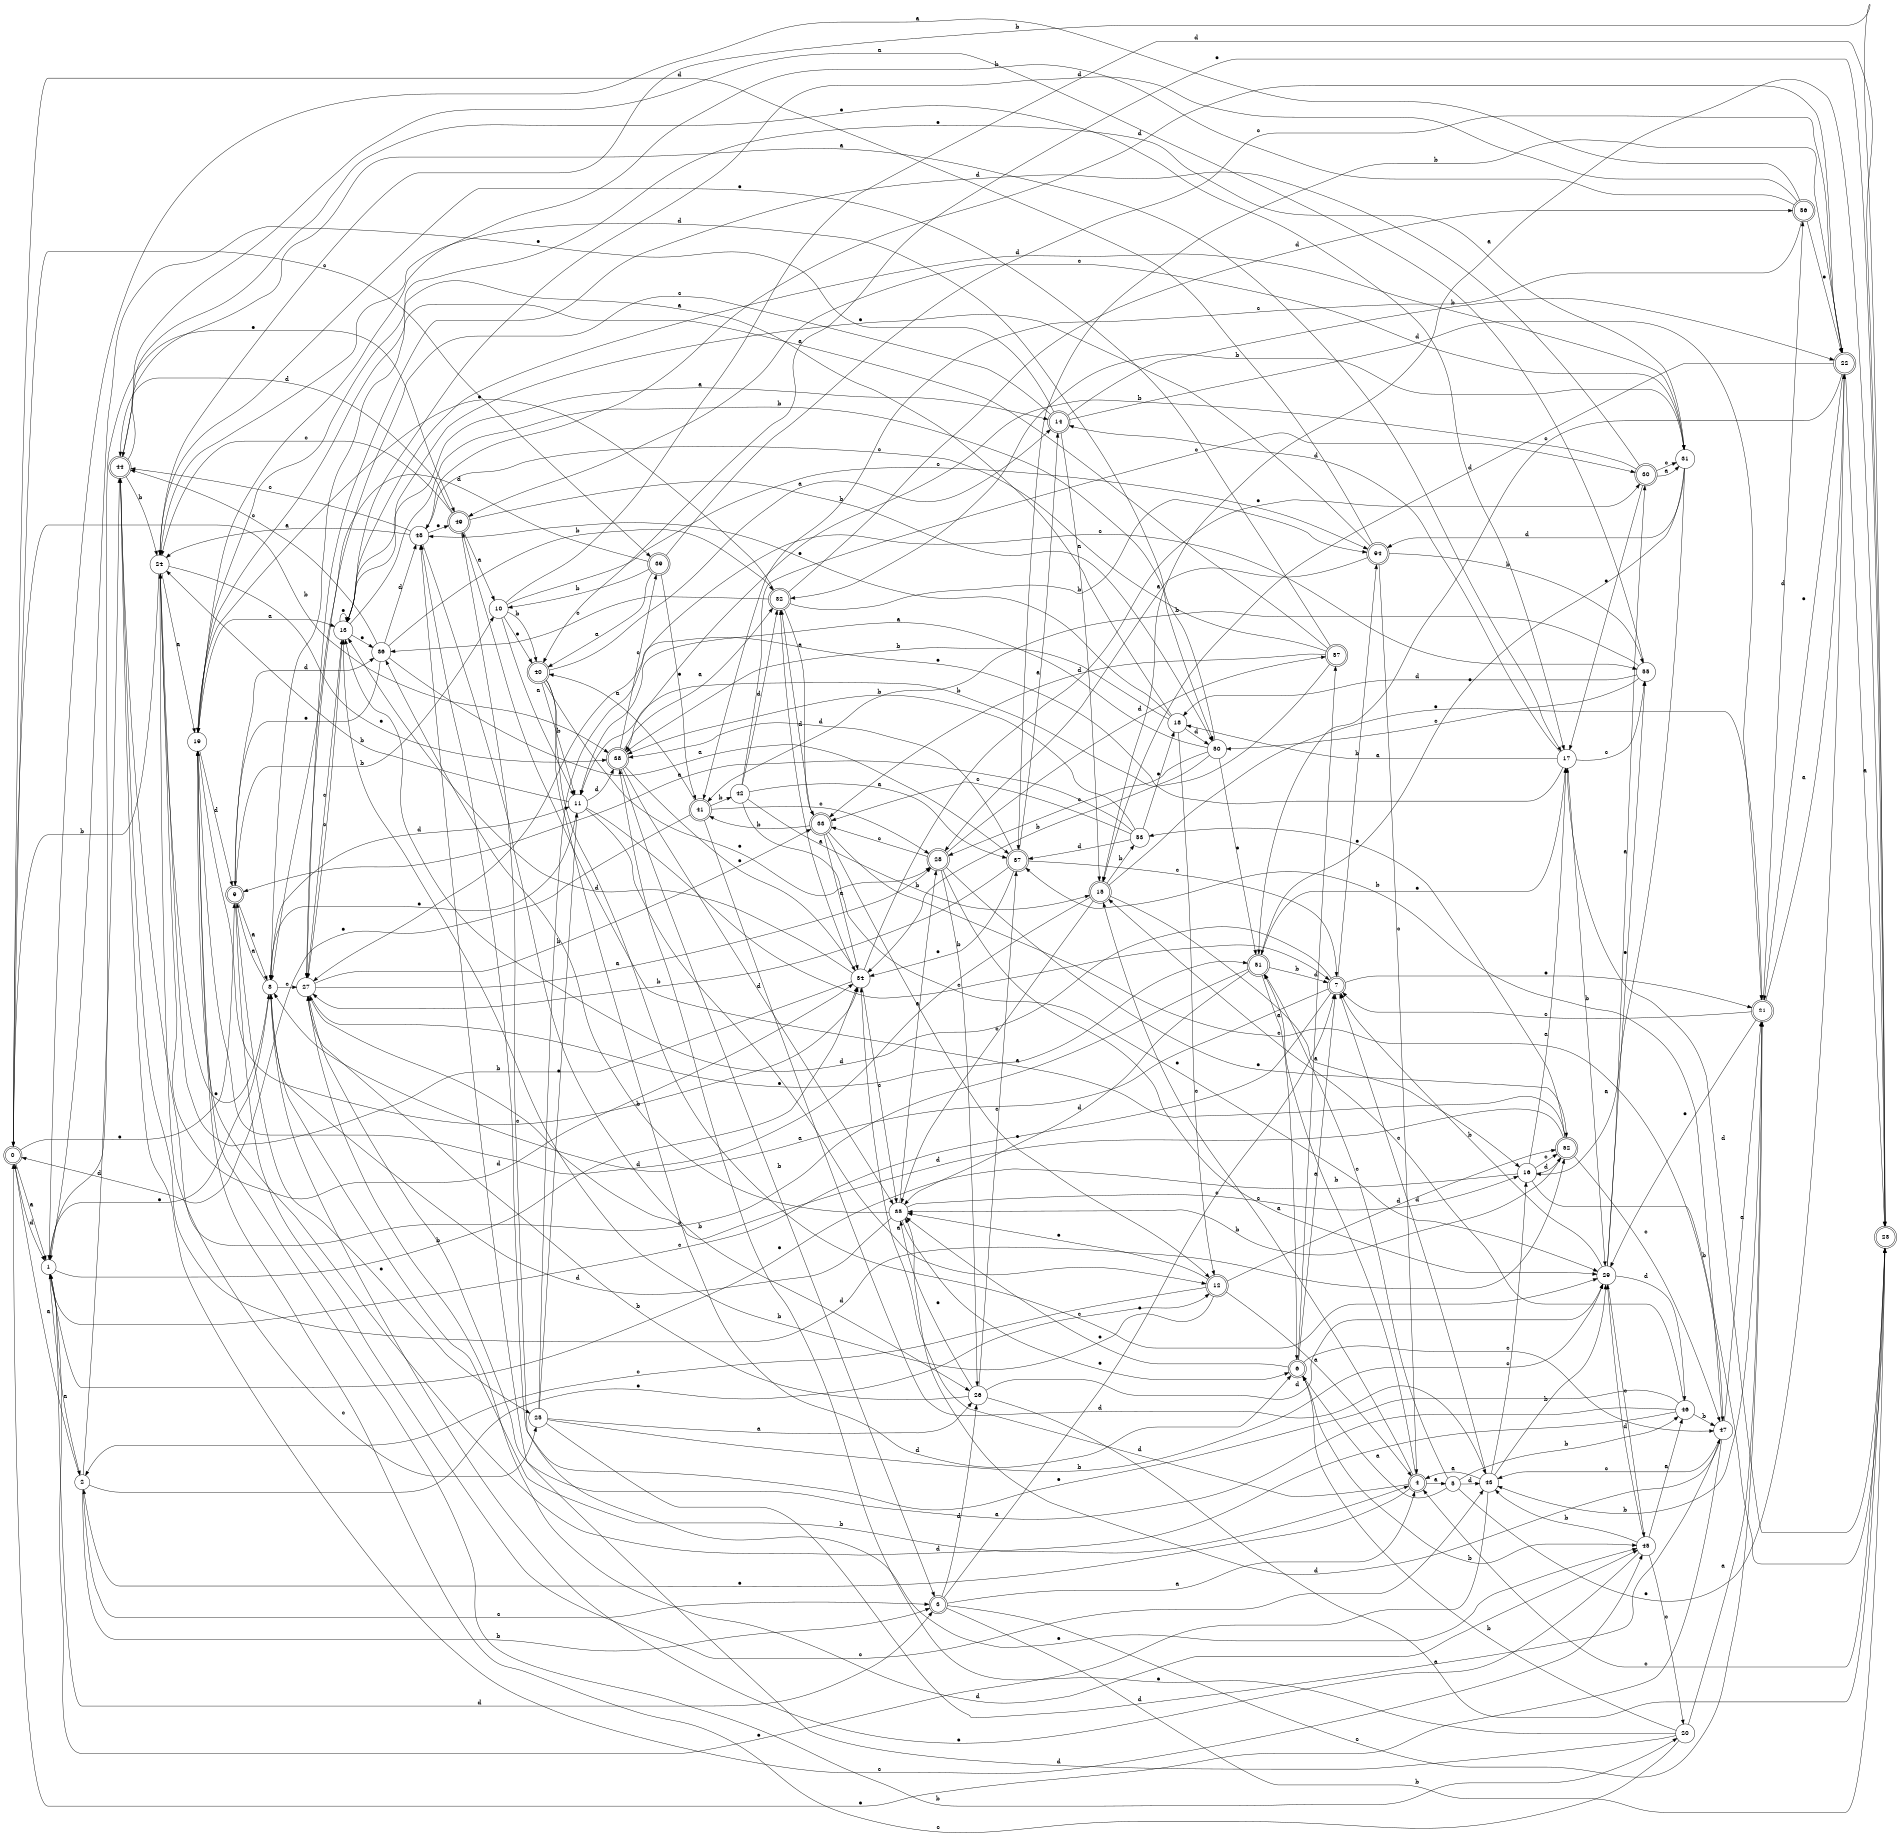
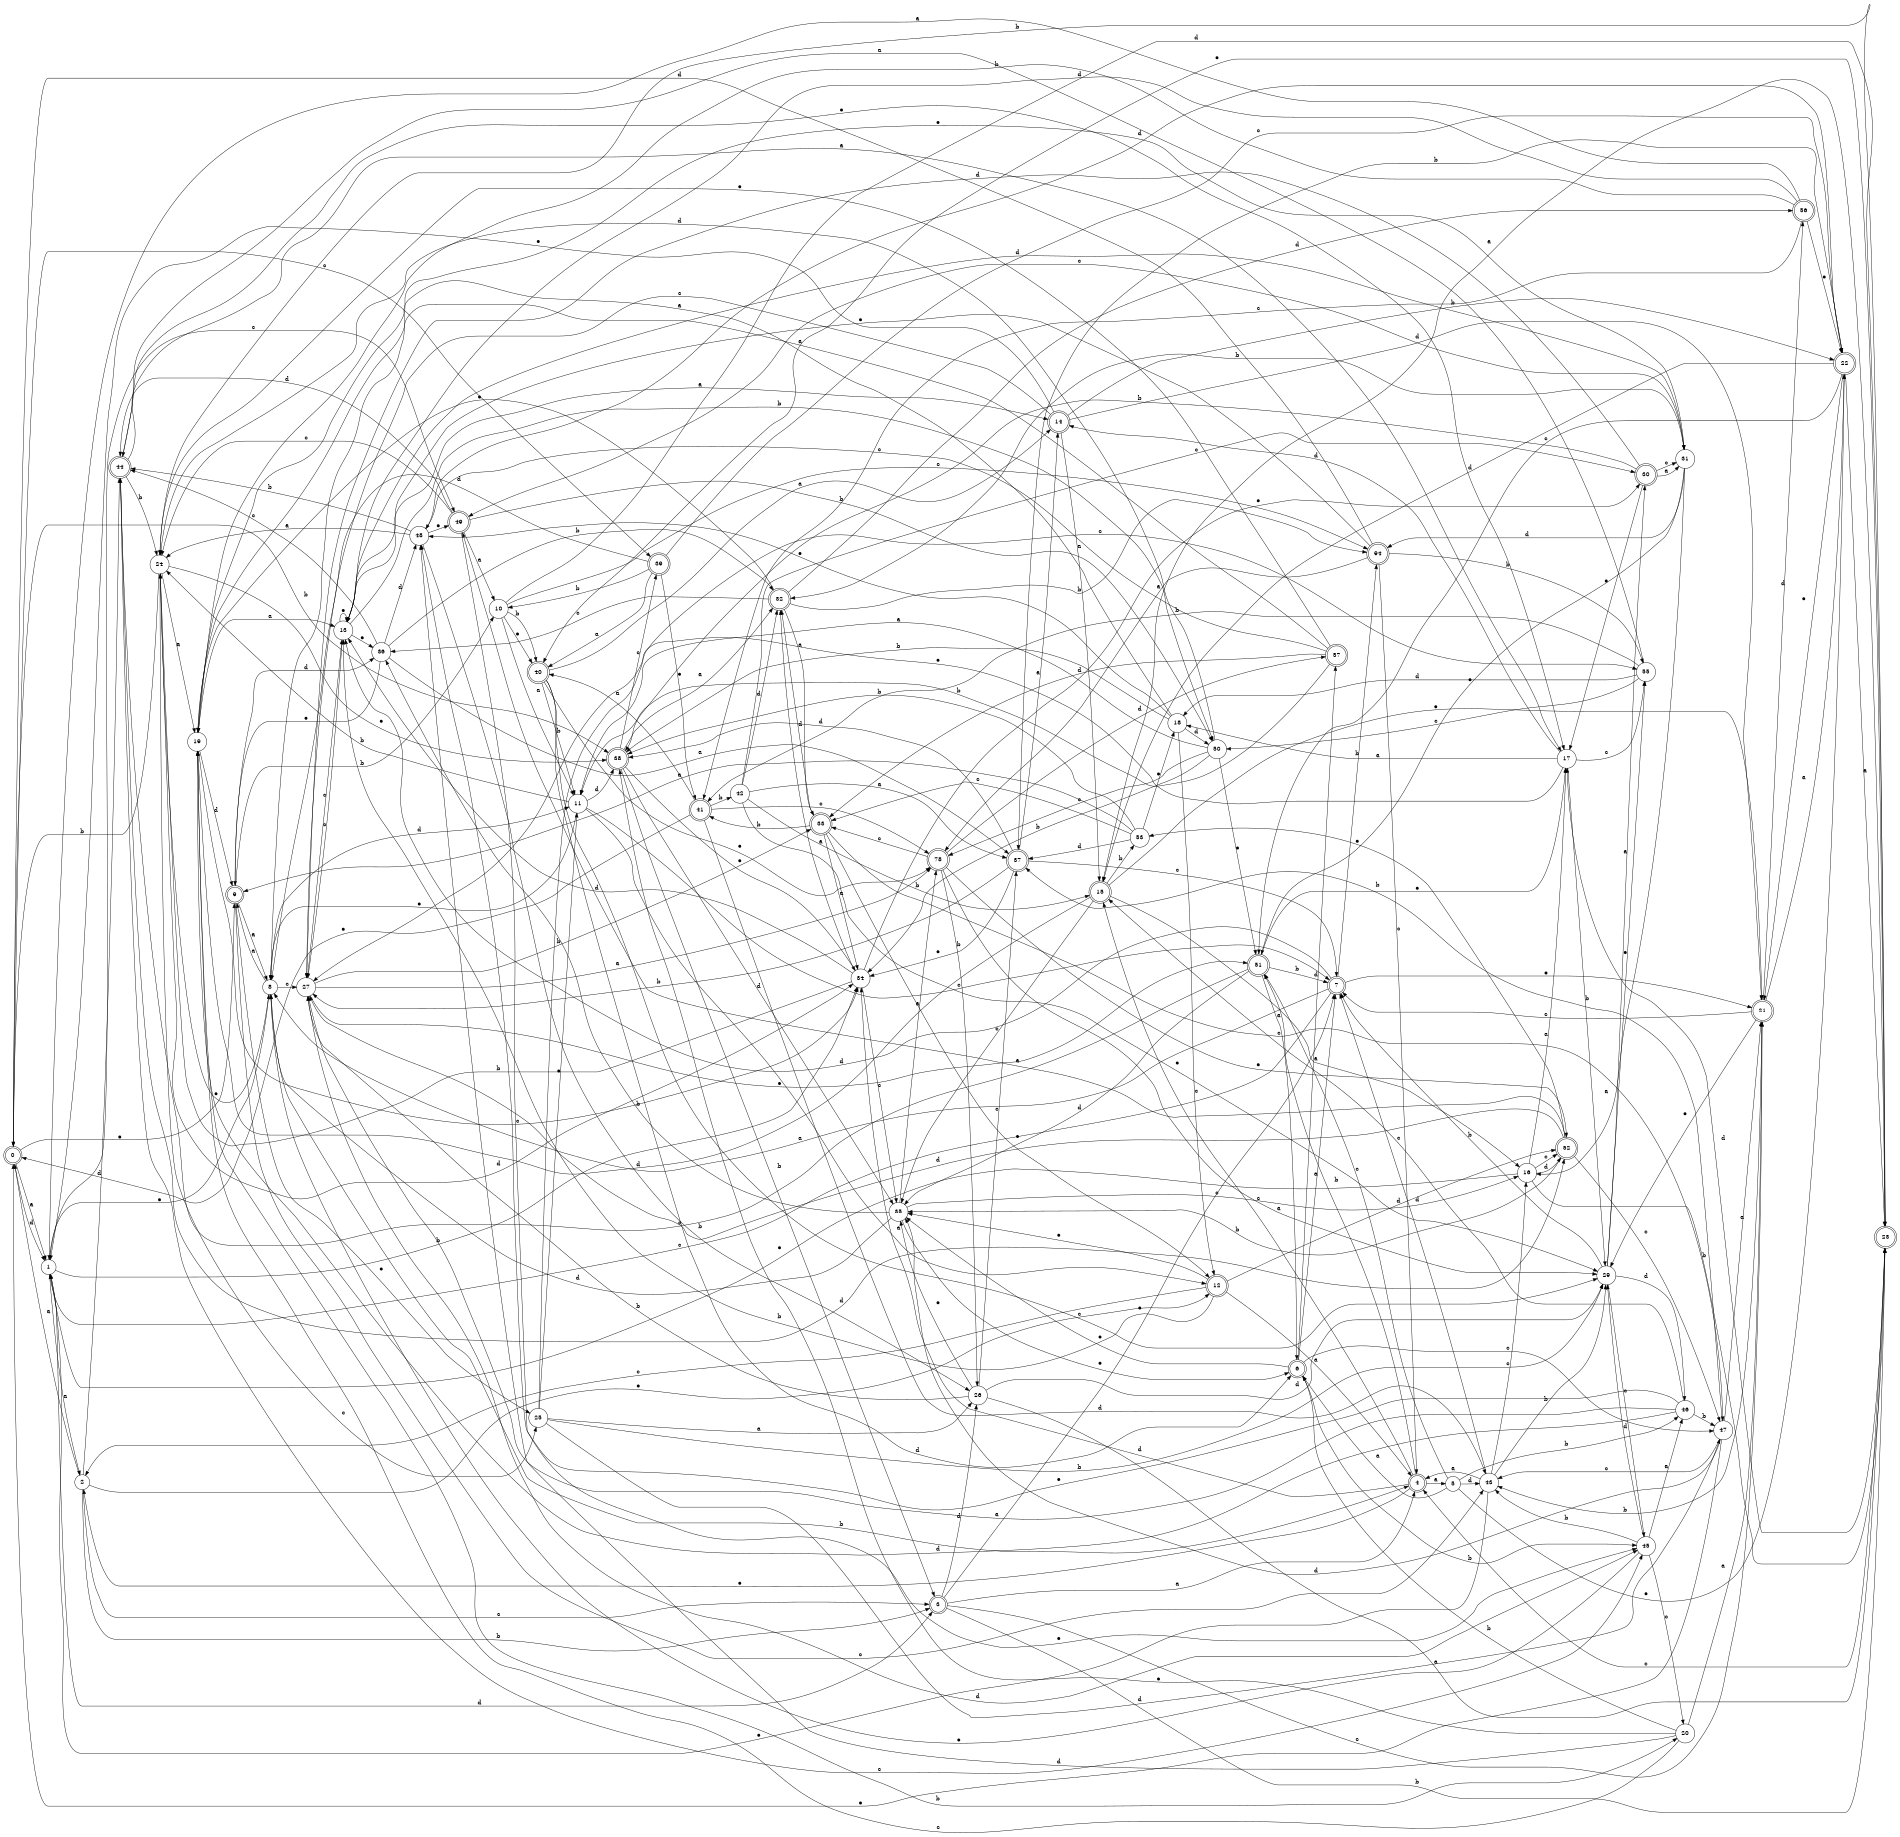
edge "1" -> "49": label "e" -> "c"
edge "48" -> "44": label "c" -> "b"
node "28": label "28" -> "78"
